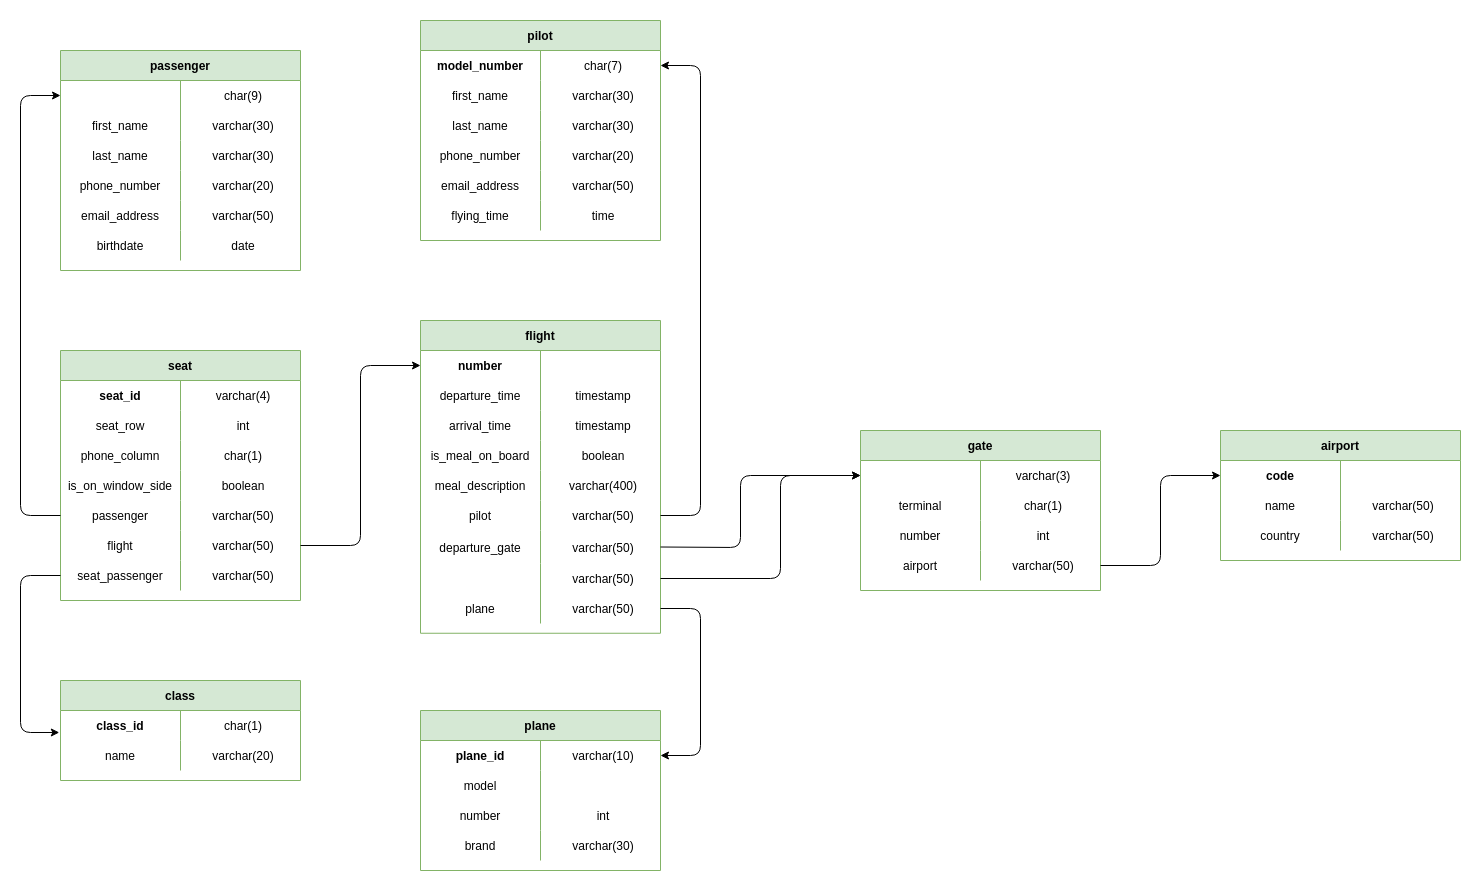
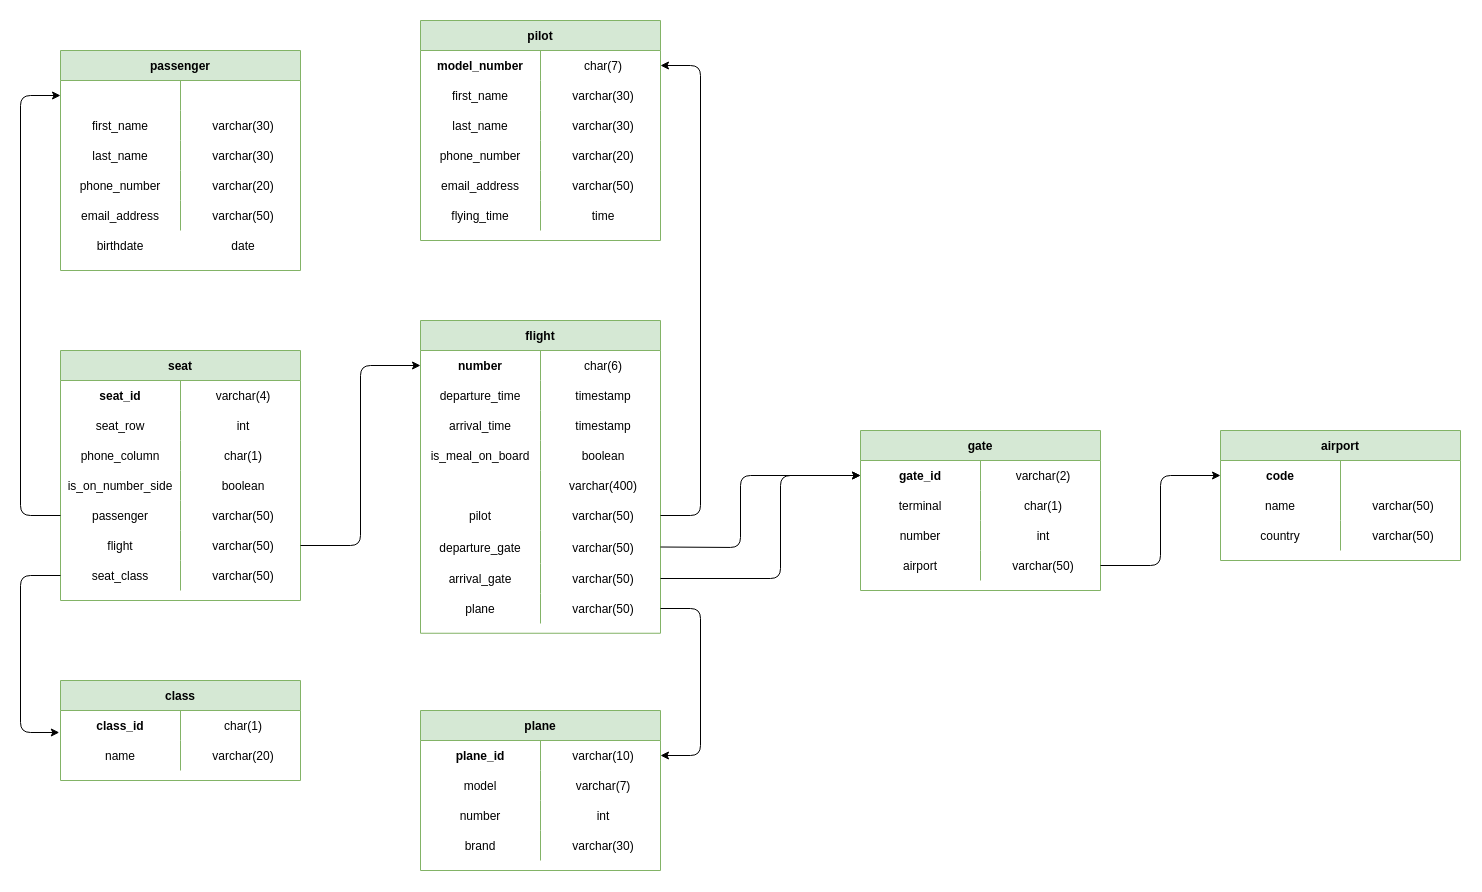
node "char(9)": removed
node "char(6)": added
node "gate_id": added
node "varchar(3)": label "varchar(3)" -> "varchar(2)"
node "is_on_window_side": label "is_on_window_side" -> "is_on_number_side"
node "meal_description": removed
node "seat_passenger": label "seat_passenger" -> "seat_class"
node "arrival_gate": added
node "varchar(7)": added
